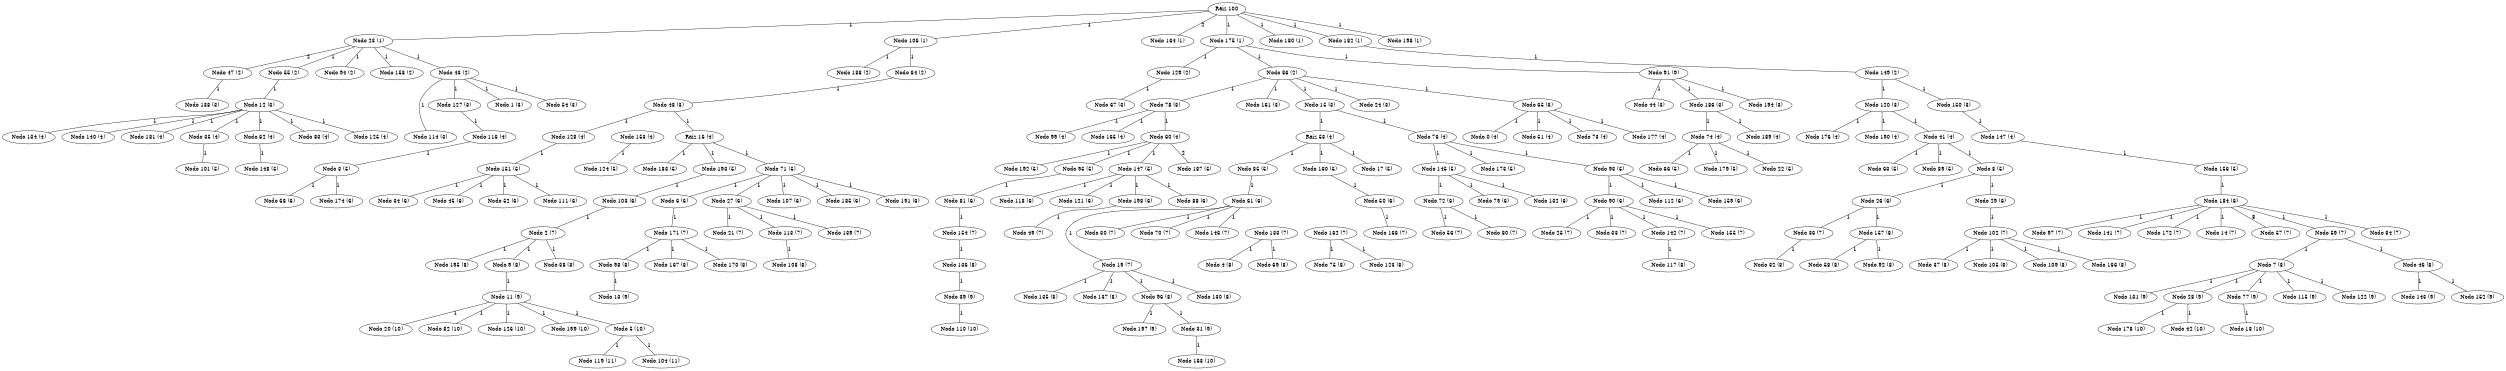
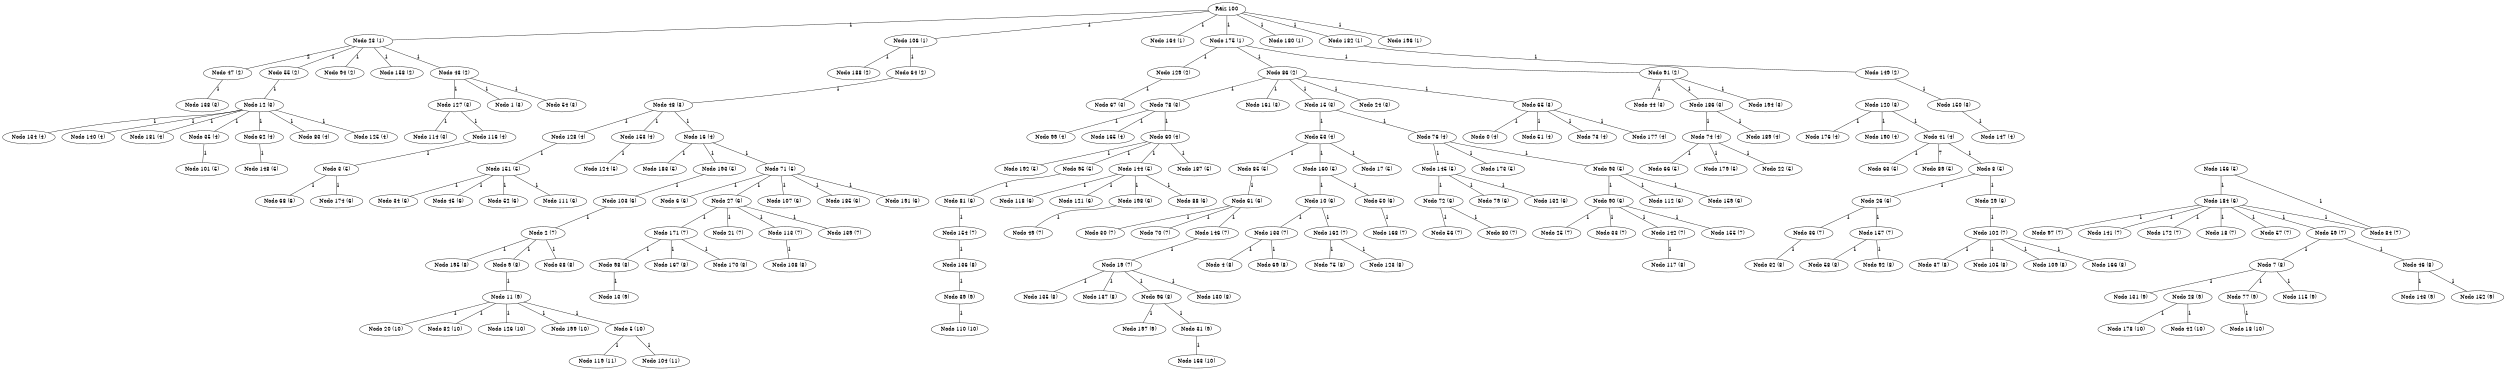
edge "Raiz 100" -- "Nodo 164 (1)": label "2" -> "1"
node "Nodo 91 (9)": label "Nodo 91 (9)" -> "Nodo 91 (2)"
edge "Nodo 149 (2)" -- "Nodo 120 (3)": removed, label "1"
edge "Nodo 43 (2)" -- "Nodo 114 (3)": now "Nodo 127 (3)" -- "Nodo 114 (3)"
edge "Nodo 48 (3)" -- "Nodo 153 (4)": added, label "1"
node "Raiz 16 (4)": label "Raiz 16 (4)" -> "Nodo 16 (4)"
node "Raiz 53 (4)": label "Raiz 53 (4)" -> "Nodo 53 (4)"
edge "Nodo 60 (4)" -- "Nodo 187 (5)": label "2" -> "1"
edge "Nodo 41 (4)" -- "Nodo 89 (5)": label "1" -> "7"
edge "Nodo 147 (4)" -- "Nodo 156 (5)": now "Nodo 84 (7)" -- "Nodo 156 (5)"
node "Nodo 147 (5)": label "Nodo 147 (5)" -> "Nodo 144 (5)"
node "Nodo 10 (6)": added
edge "Nodo 61 (6)" -- "Nodo 19 (7)": now "Nodo 146 (7)" -- "Nodo 19 (7)"
edge "Nodo 6 (6)" -- "Nodo 171 (7)": now "Nodo 27 (6)" -- "Nodo 171 (7)"
edge "Nodo 184 (6)" -- "Nodo 57 (7)": label "8" -> "1"
node "Nodo 157 (8)": label "Nodo 157 (8)" -> "Nodo 157 (7)"
node "Nodo 14 (7)": label "Nodo 14 (7)" -> "Nodo 18 (7)"
edge "Nodo 7 (8)" -- "Nodo 28 (9)": removed, label "1"
node "Nodo 122 (9)": removed
